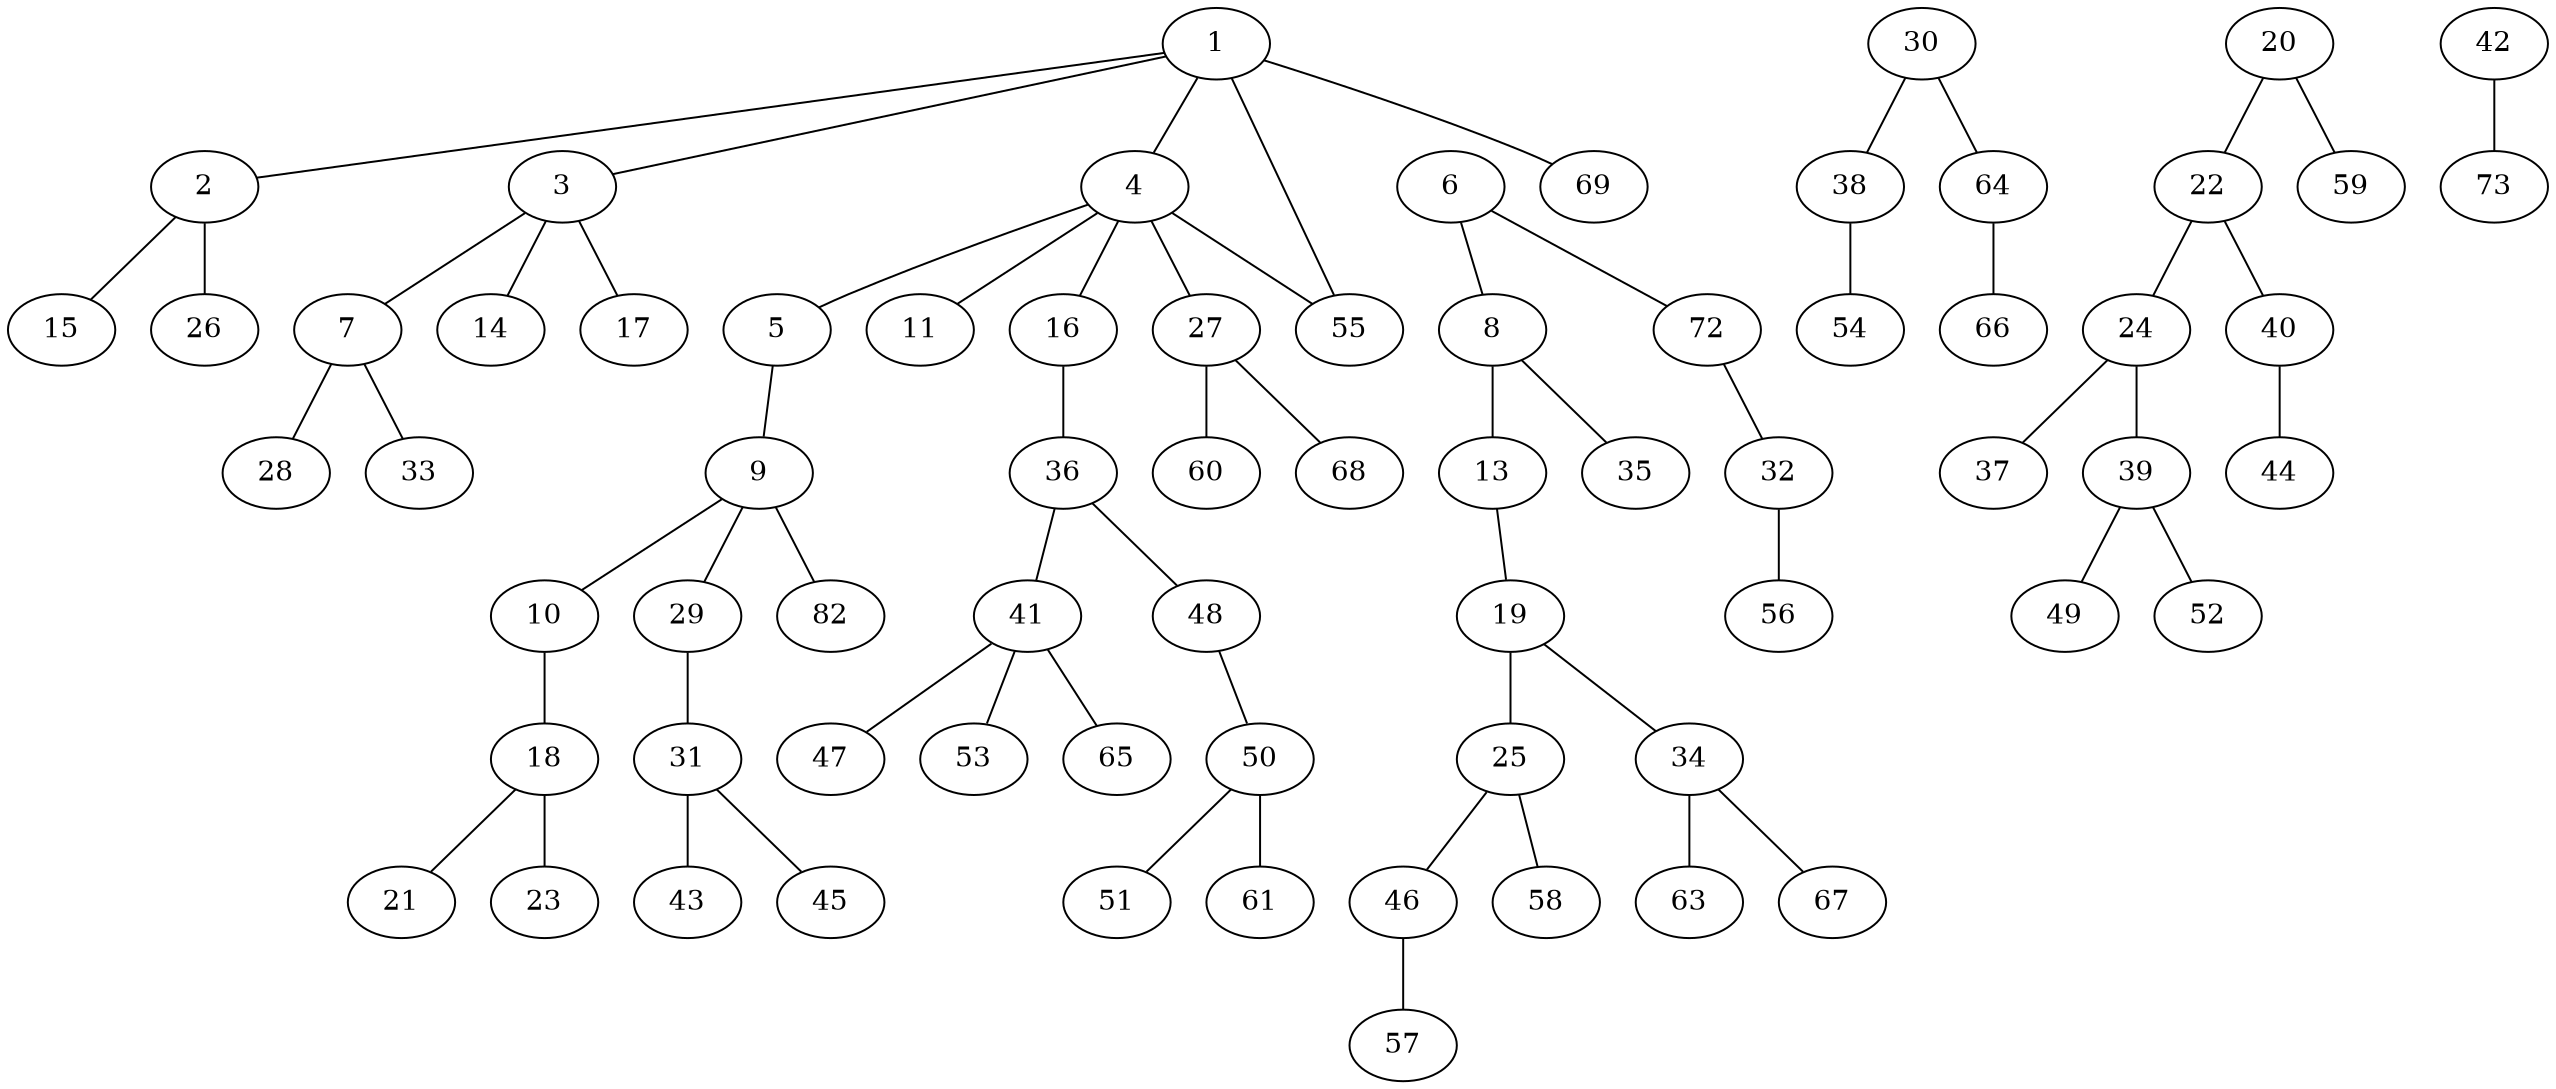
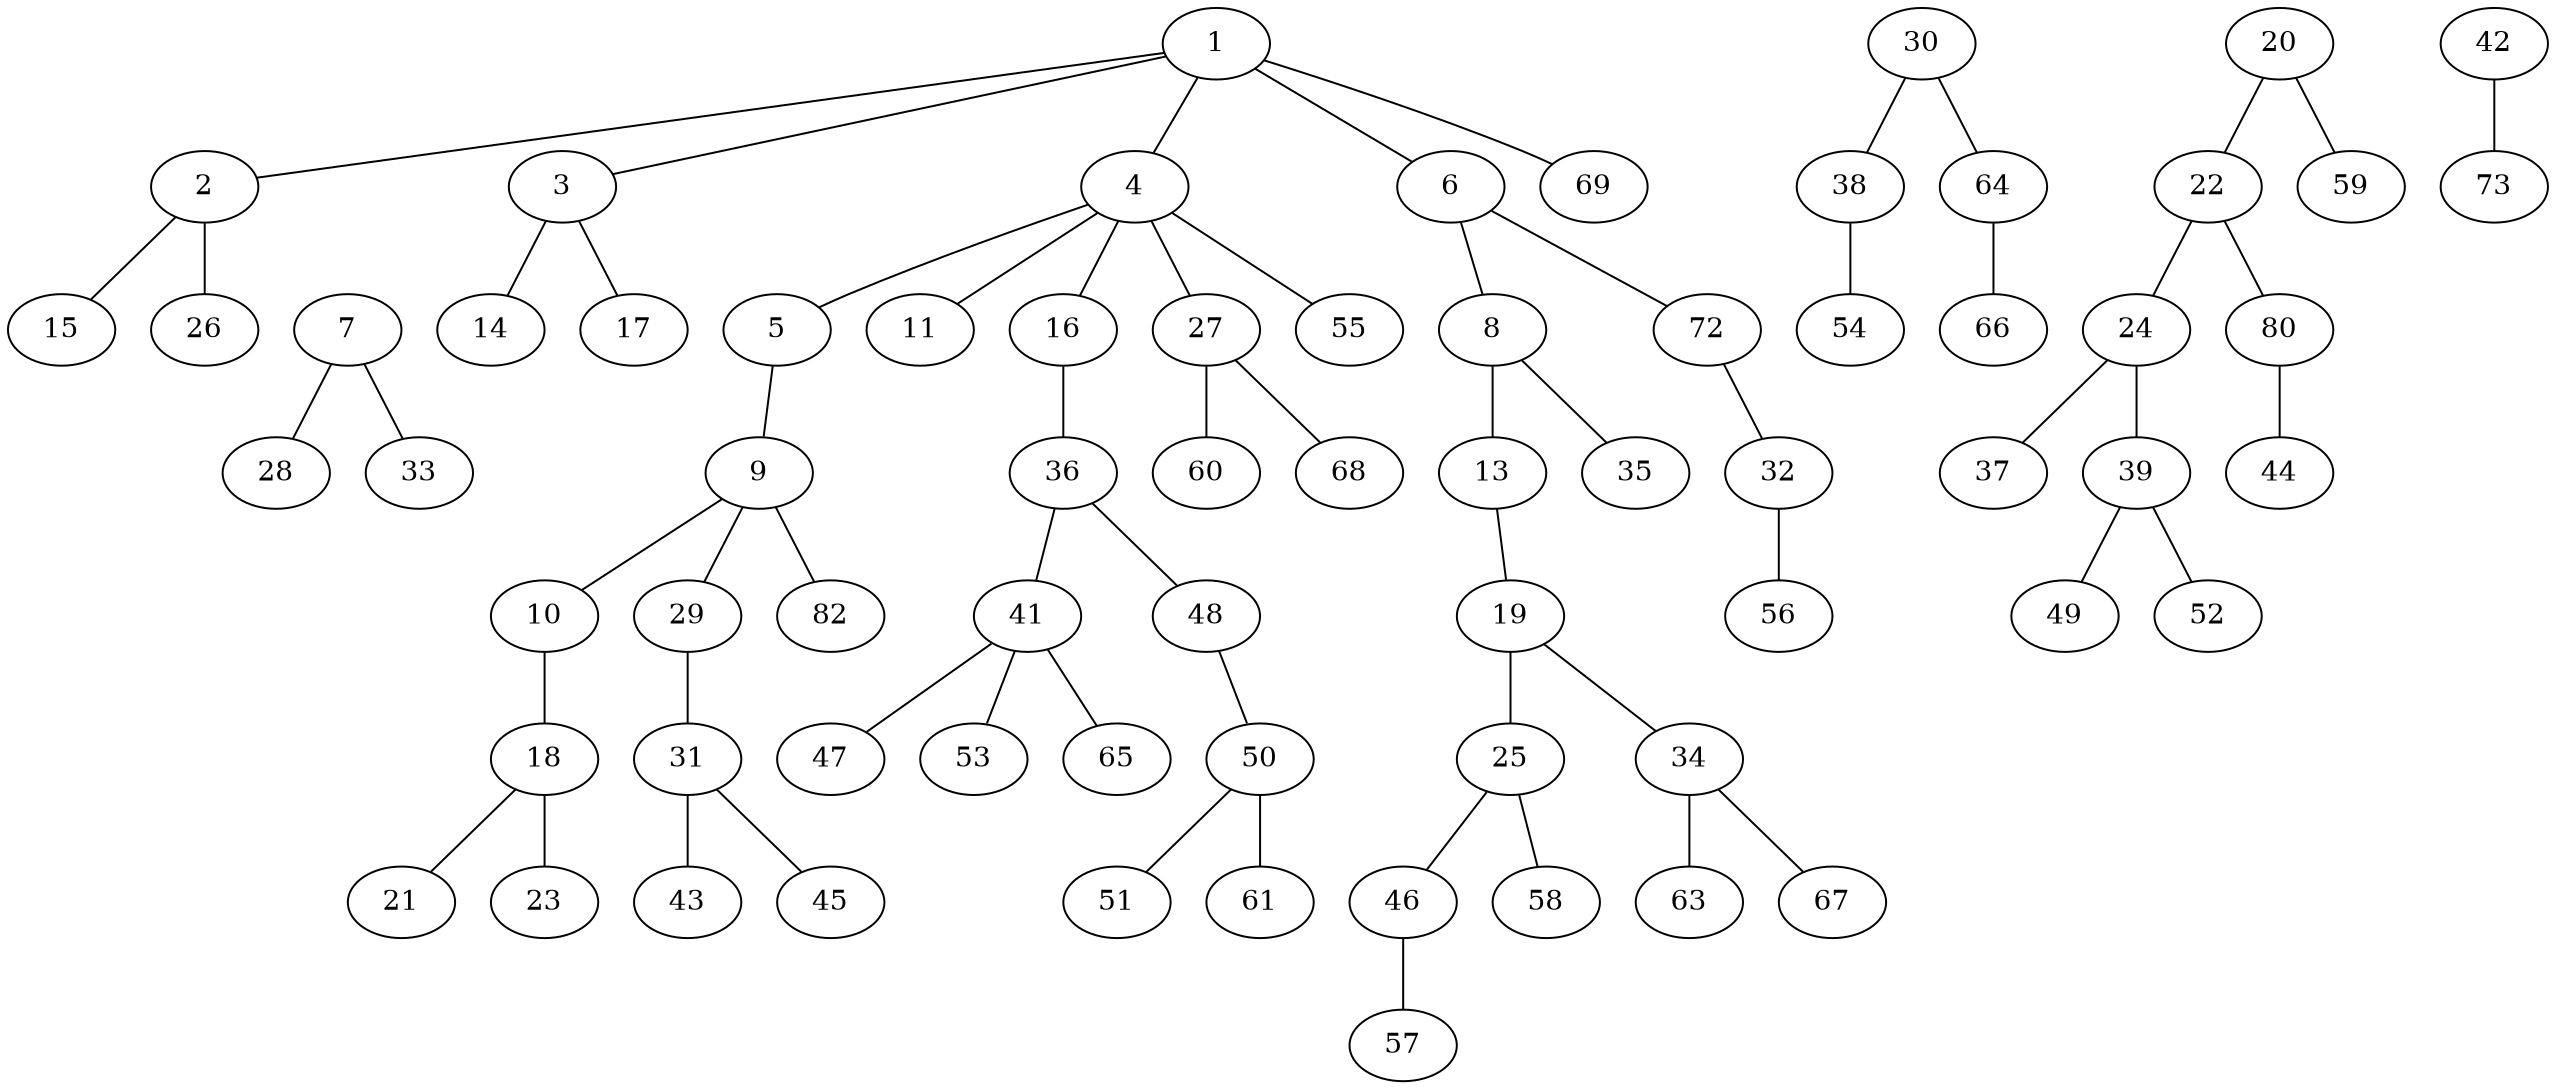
edge "1" -- "55": now "1" -- "6"
edge "3" -- "7": removed
node "40": label "40" -> "80"
